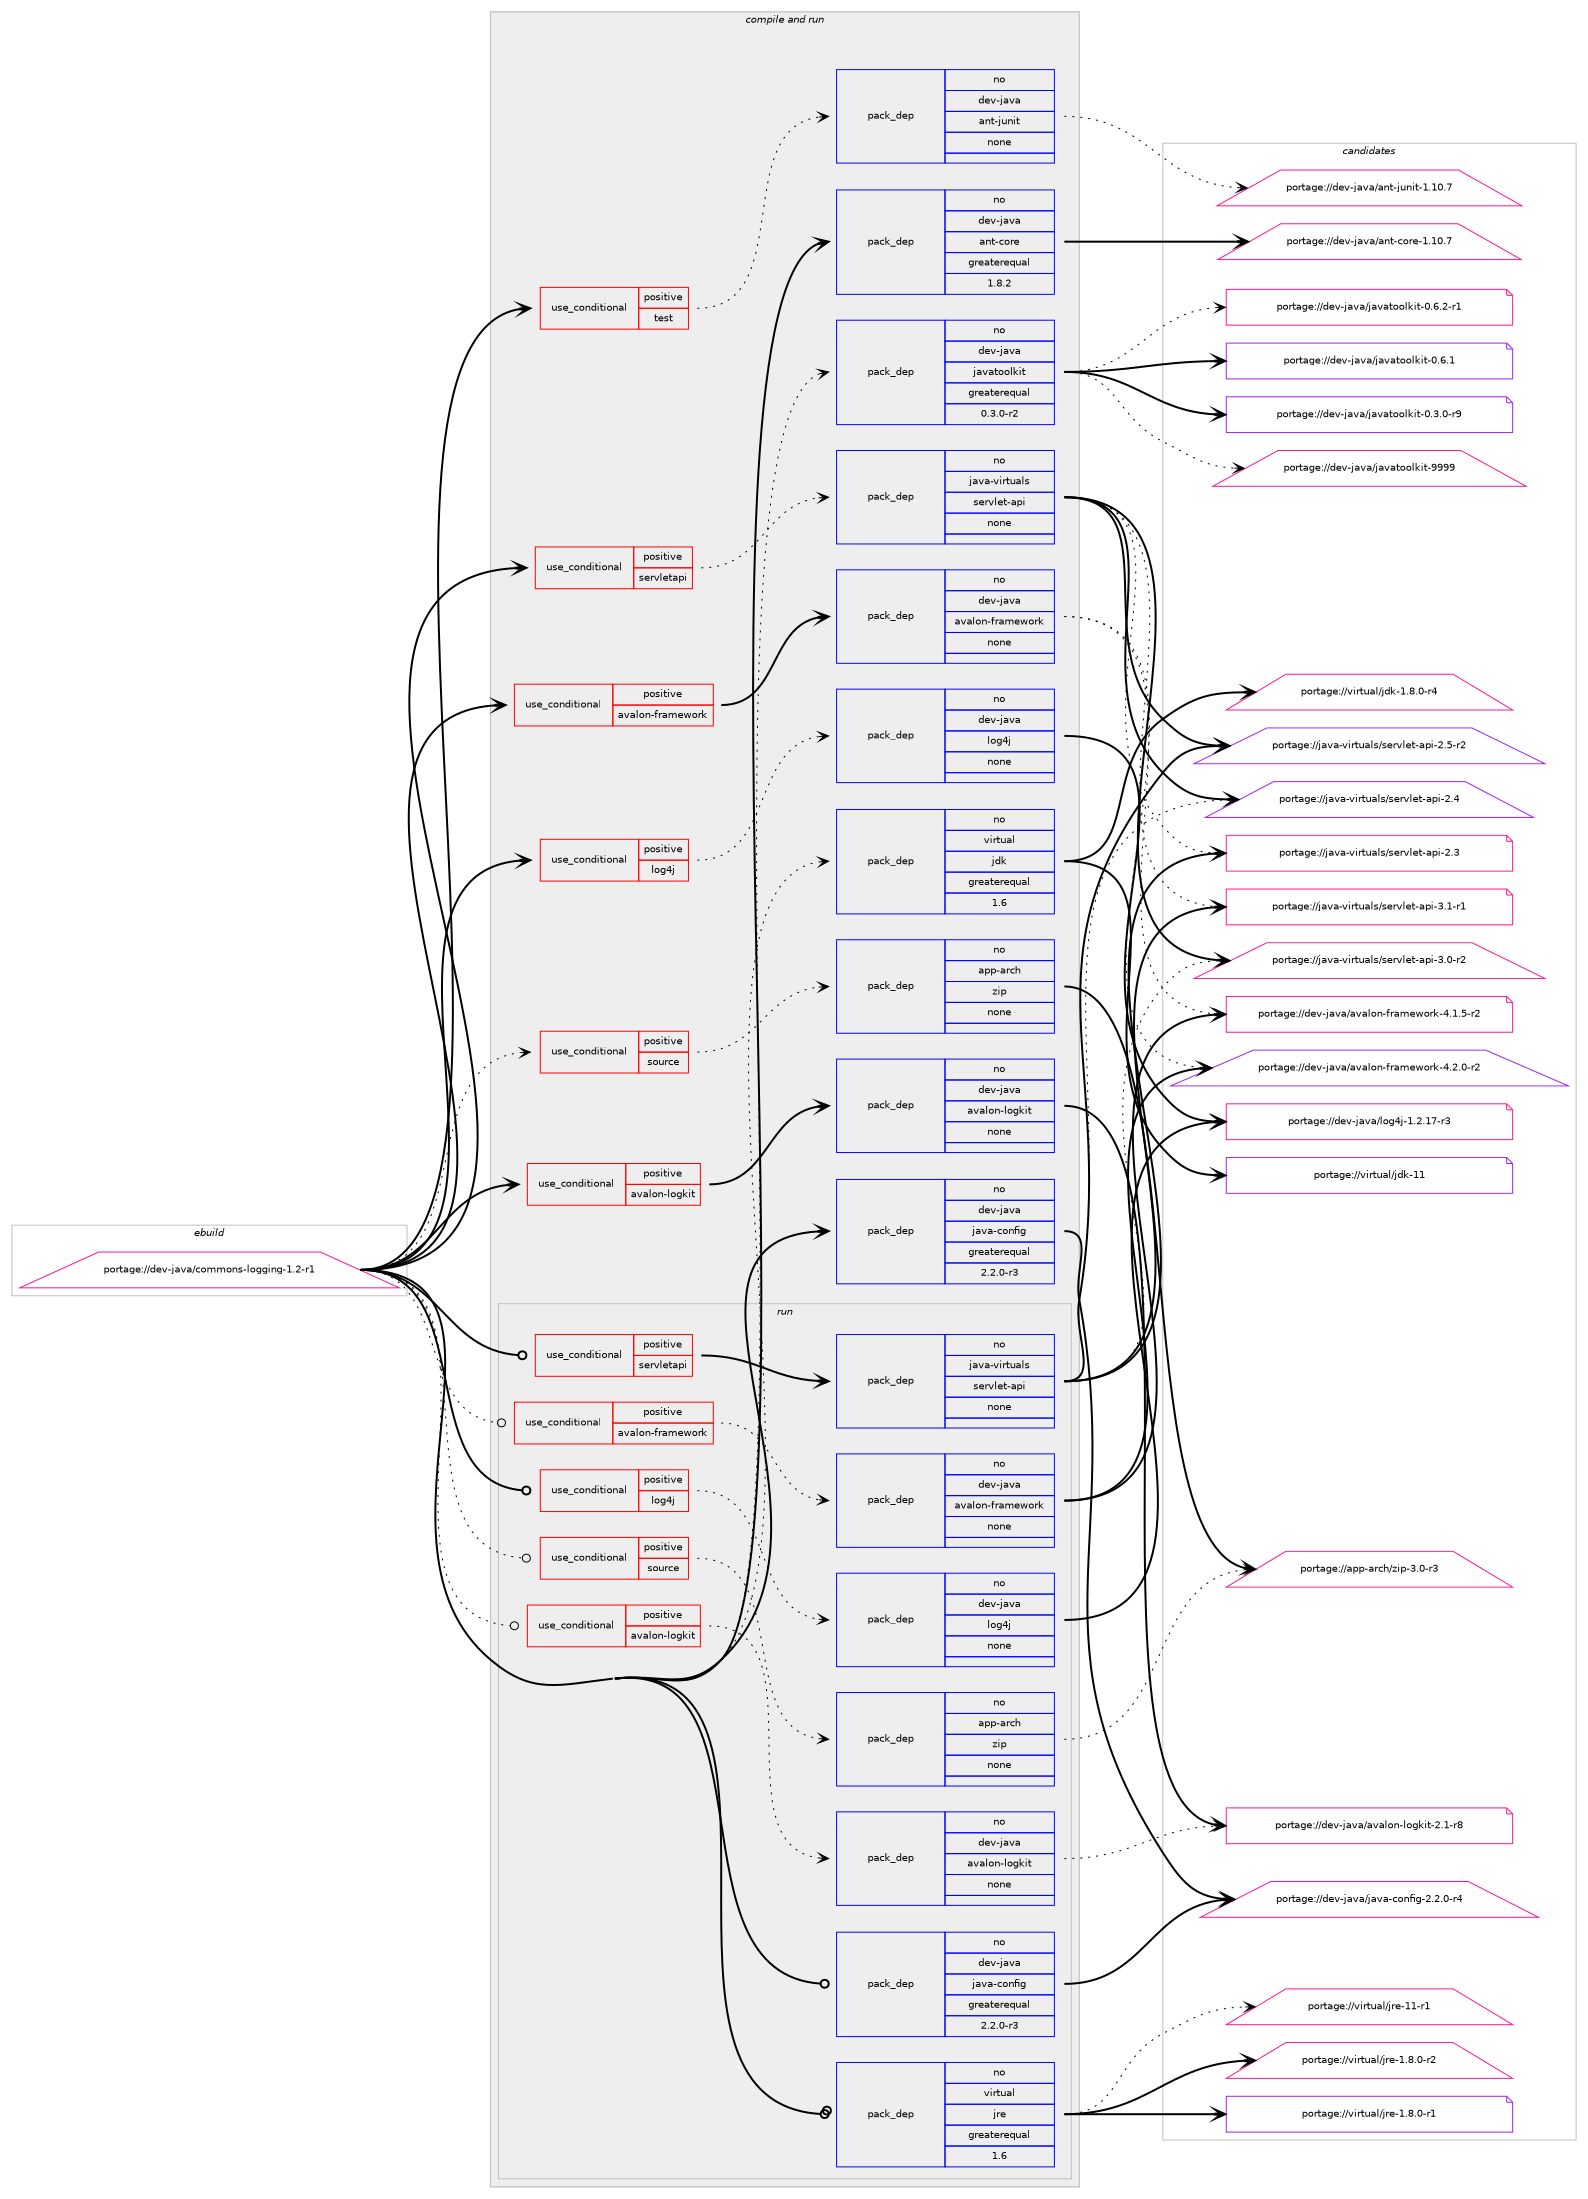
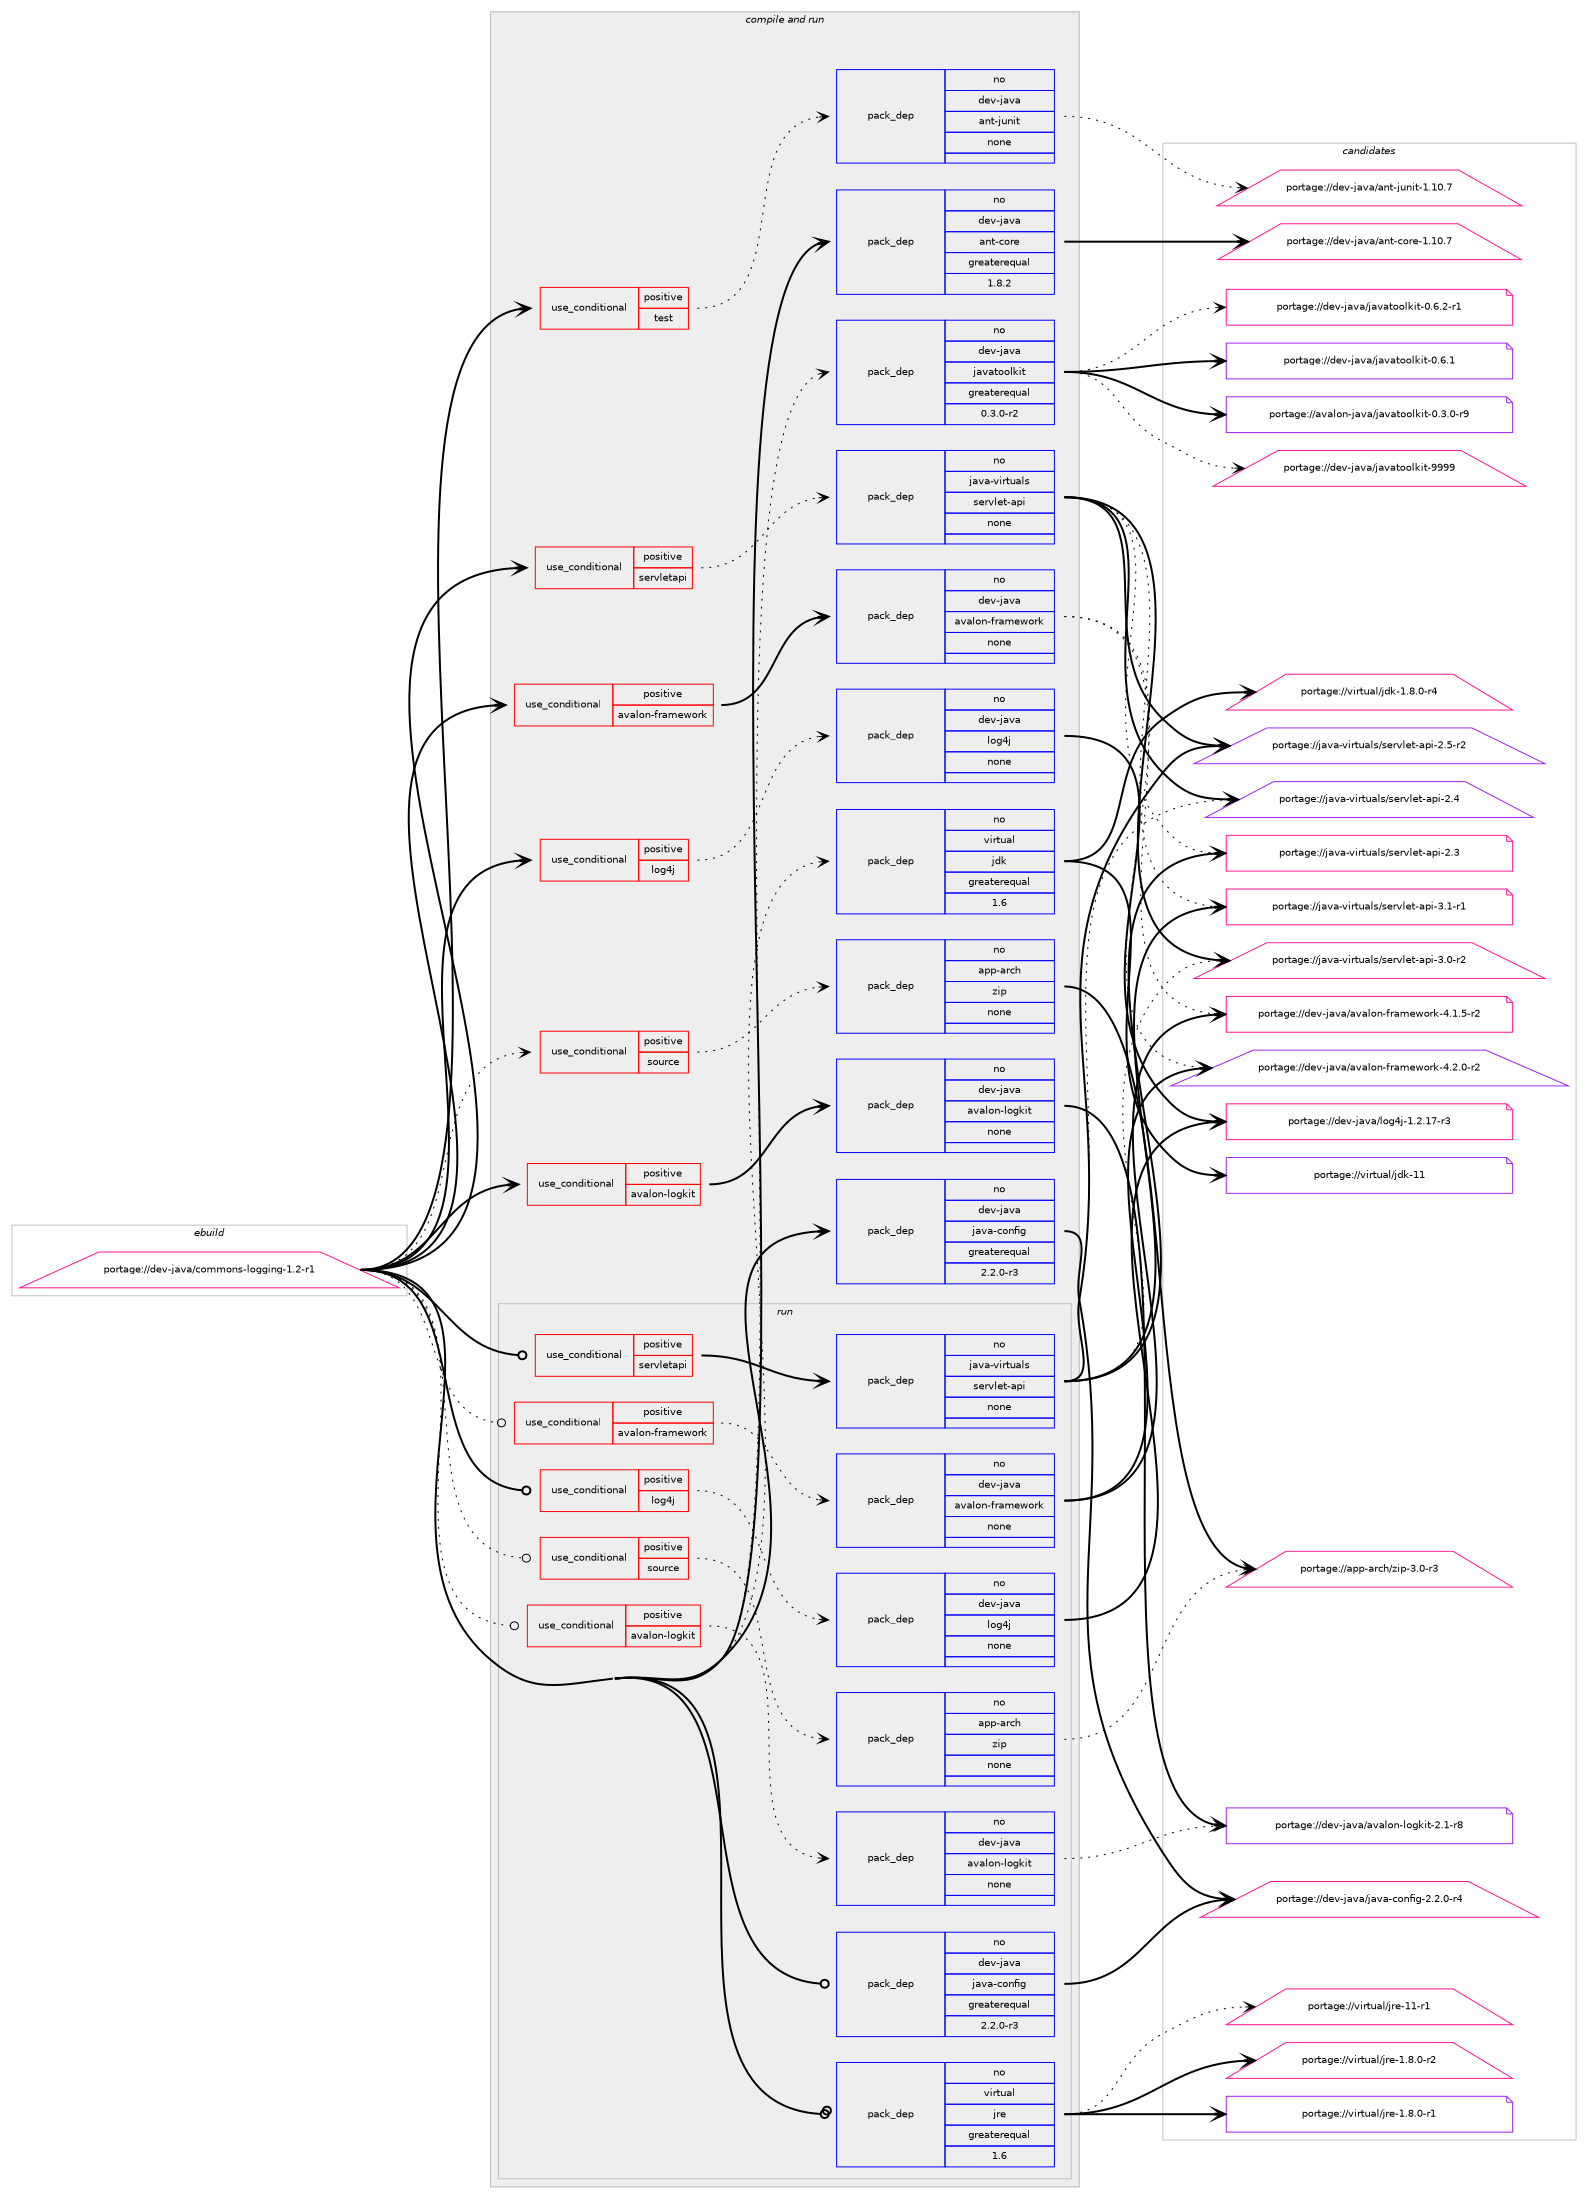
node "portage://dev-java/javatoolkit-0.3.0-r9": label "portage://dev-java/javatoolkit-0.3.0-r9" -> "portage://avalon-java/javatoolkit-0.3.0-r9"
node "portage://dev-java/avalon-logkit-2.1-r8": color deeppink -> purple
